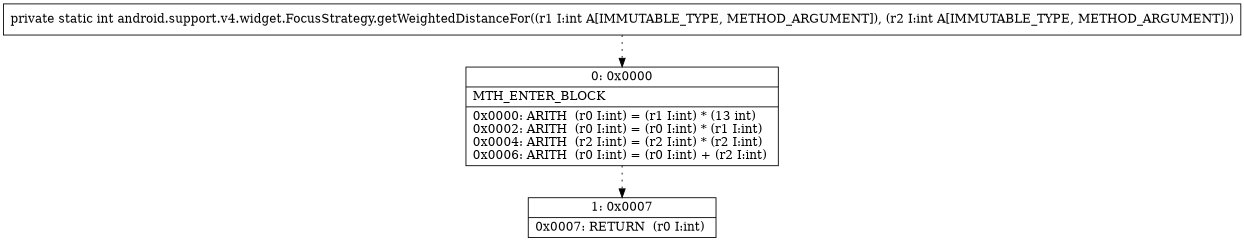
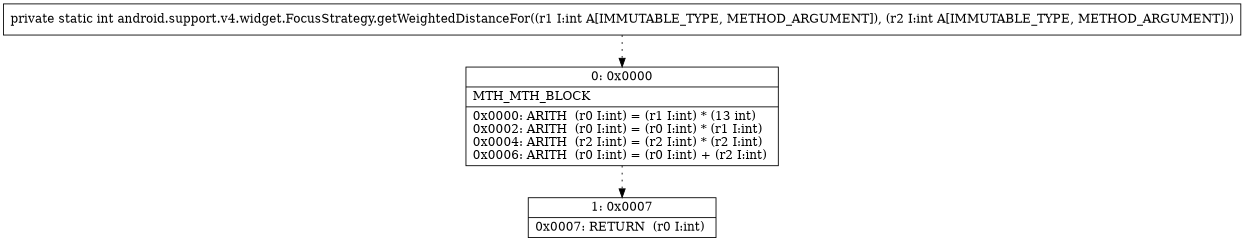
node "0: 0x0000": text "MTH_ENTER_BLOCK" -> "MTH_MTH_BLOCK"
